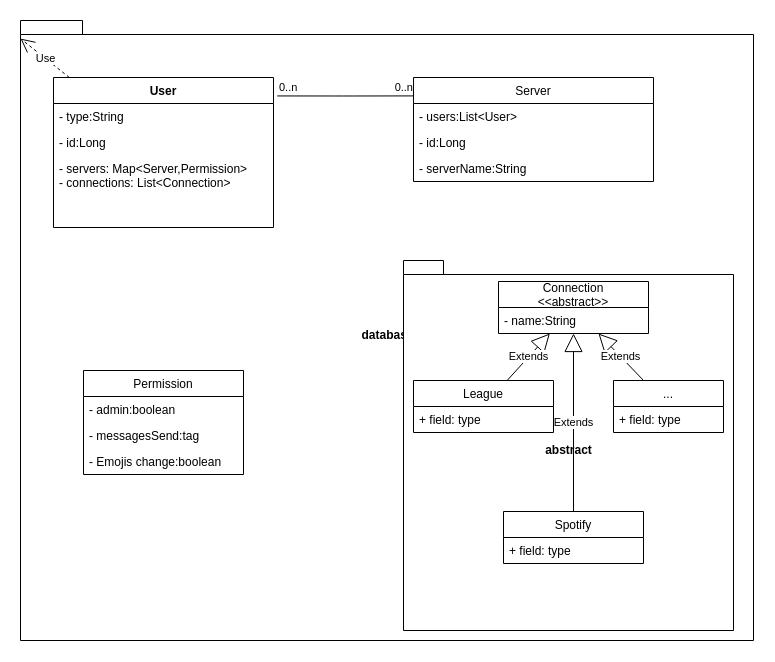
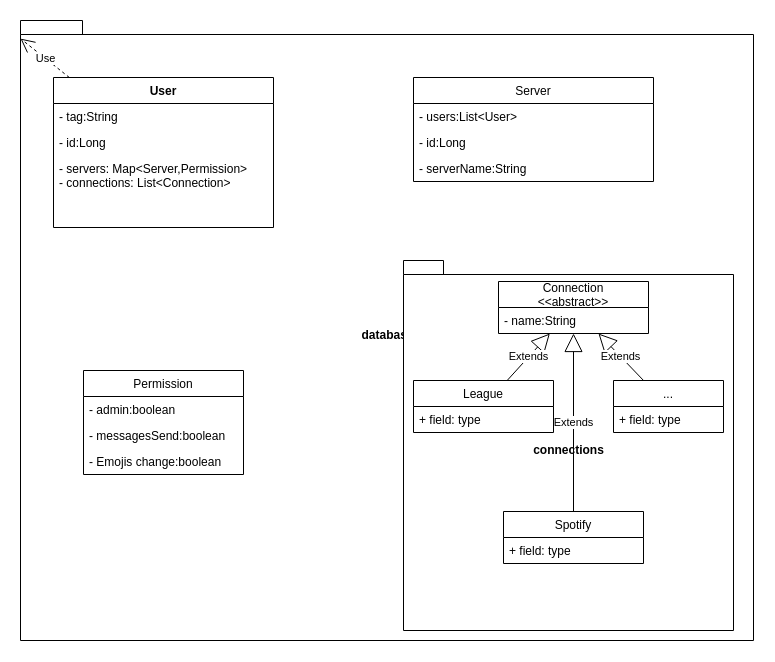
edge "Server" -- "User": removed, labels "0..n", "0..n"
node "- type:String": label "- type:String" -> "- tag:String"
node "- messagesSend:tag": label "- messagesSend:tag" -> "- messagesSend:boolean"
node "abstract": label "abstract" -> "connections"
